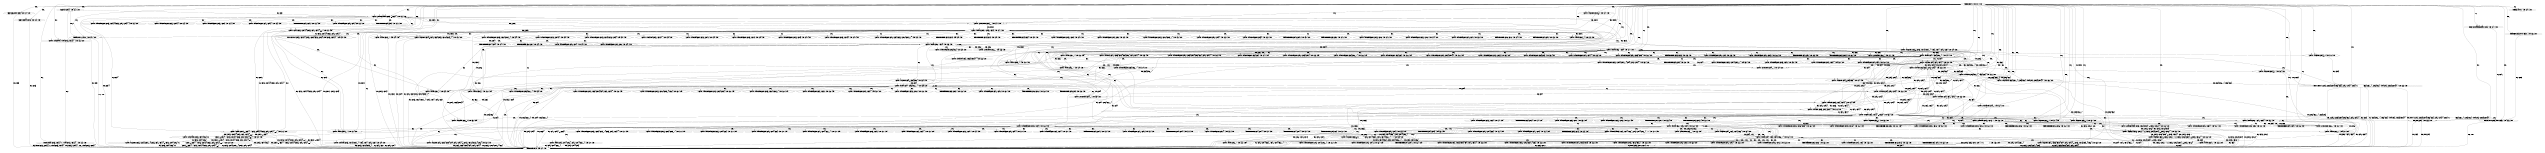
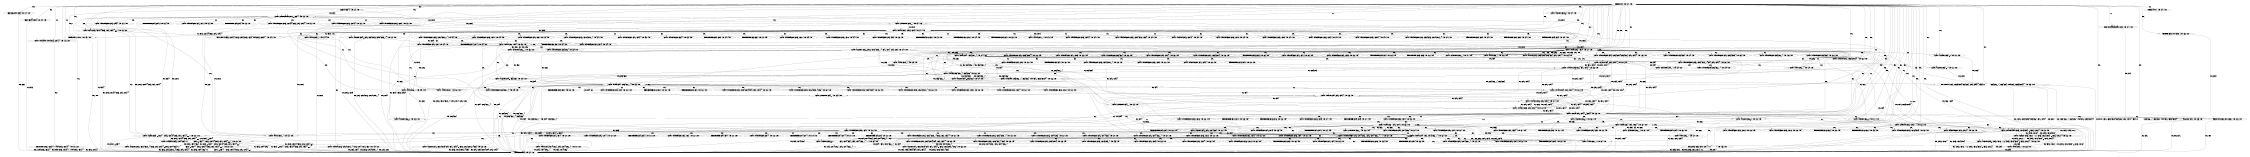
edge "(METHOD,FUN75)<SUB>1341</SUB>" -> "(<operator>.addition,VAR205 + 1)<SUB>1348</SUB>": label "DDG: VAR253" -> "DDG: "
node "(FIELD_IDENTIFIER,VAR160,VAR160)<SUB>1348</SUB>": added
node "(FIELD_IDENTIFIER,VAR248,VAR248)<SUB>1380</SUB>": added
edge "(METHOD,FUN75)<SUB>1341</SUB>" -> "(<operator>.assignment,VAR68 = 0)<SUB>1377</SUB>": label "DDG: VAR250" -> "DDG: "
edge "(<operator>.assignment,VAR254 = 1)<SUB>1381</SUB>" -> "(<operator>.postIncrement,VAR68++)<SUB>1367</SUB>": now "(METHOD,FUN75)<SUB>1341</SUB>" -> "(<operator>.postIncrement,VAR68++)<SUB>1367</SUB>"
edge "(<operator>.assignment,VAR68 = 0)<SUB>1367</SUB>" -> "(<operator>.lessThan,VAR68 < VAR46->VAR32[1])<SUB>1367</SUB>": added, label "DDG: VAR68"
edge "(<operator>.greaterThan,VAR153->VAR165 > 1)<SUB>1362</SUB>" -> "(METHOD_RETURN,int)<SUB>1341</SUB>": removed, label "DDG: VAR153->VAR165"
